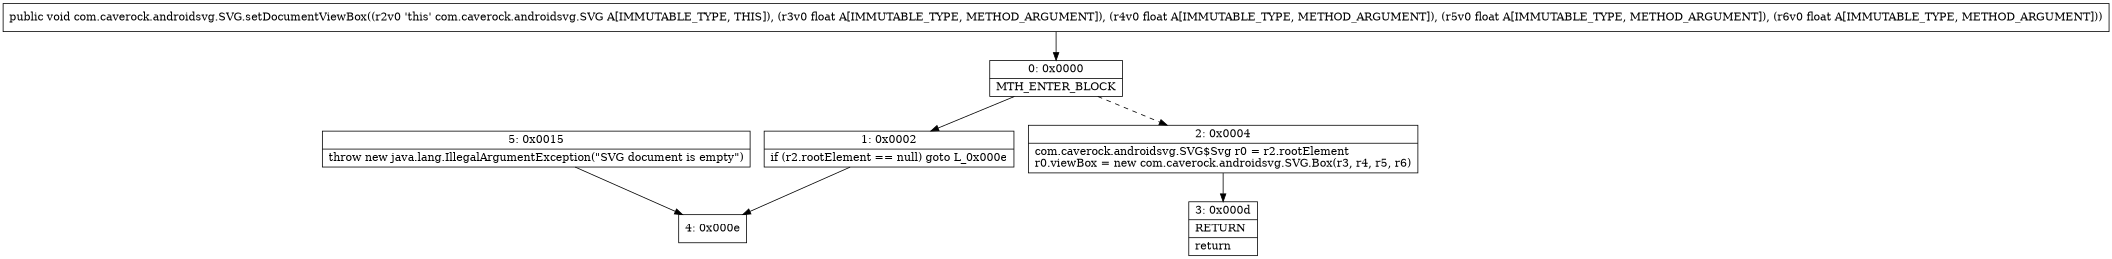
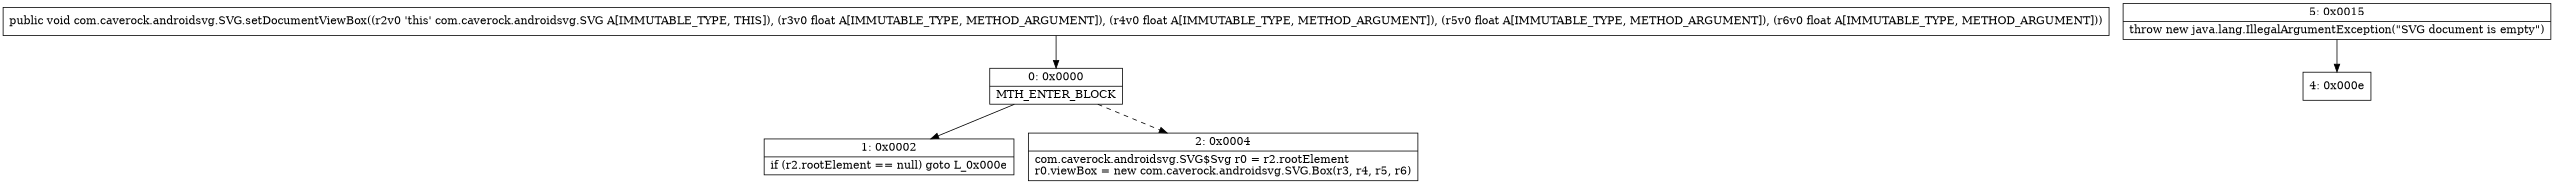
edge "1: 0x0002" -> "4: 0x000e": removed
node "3: 0x000d": removed
